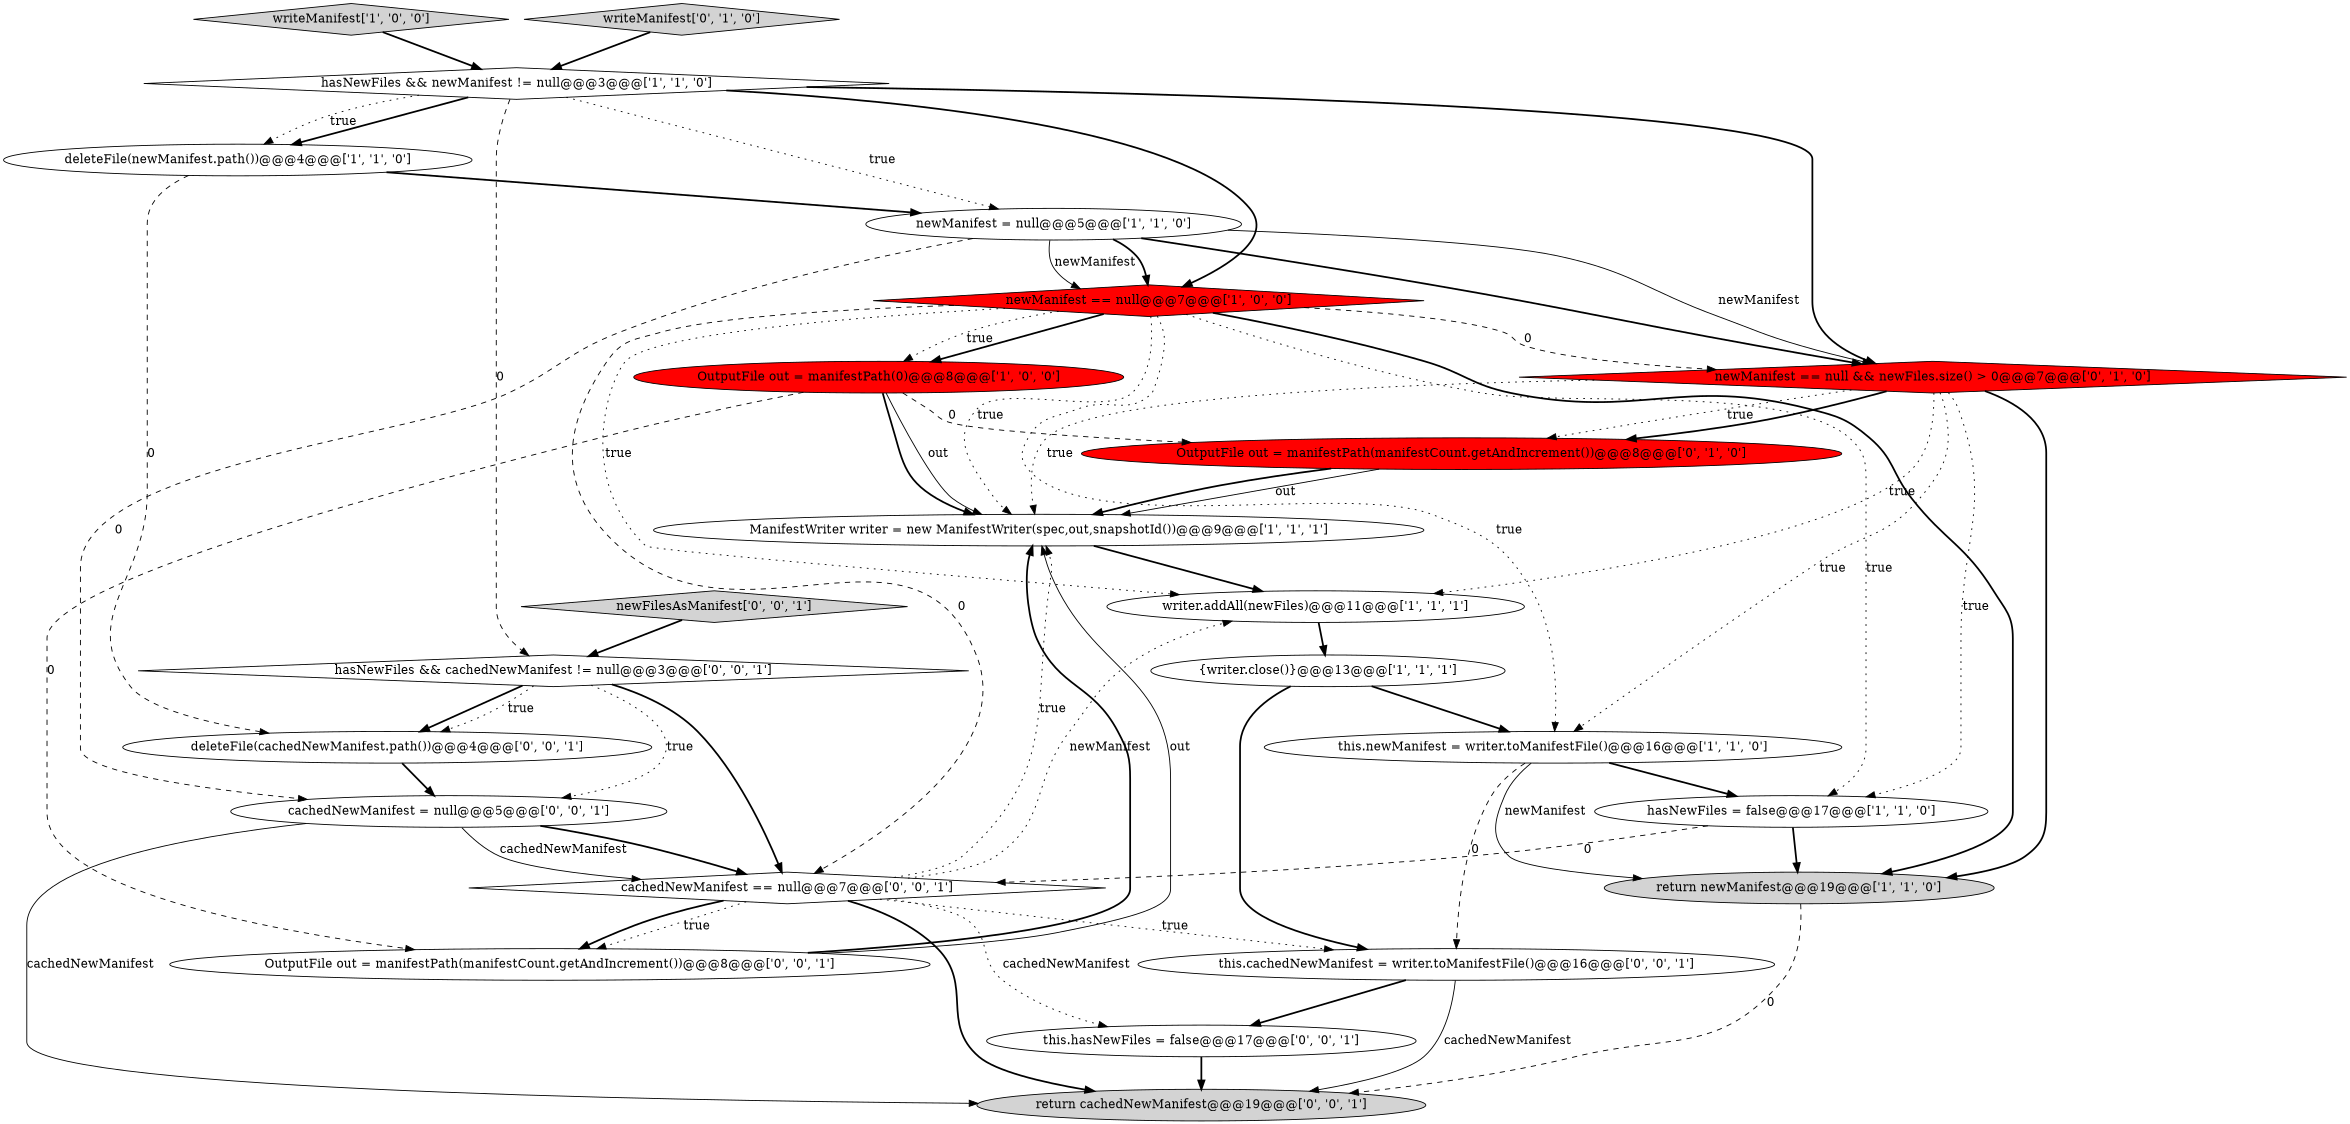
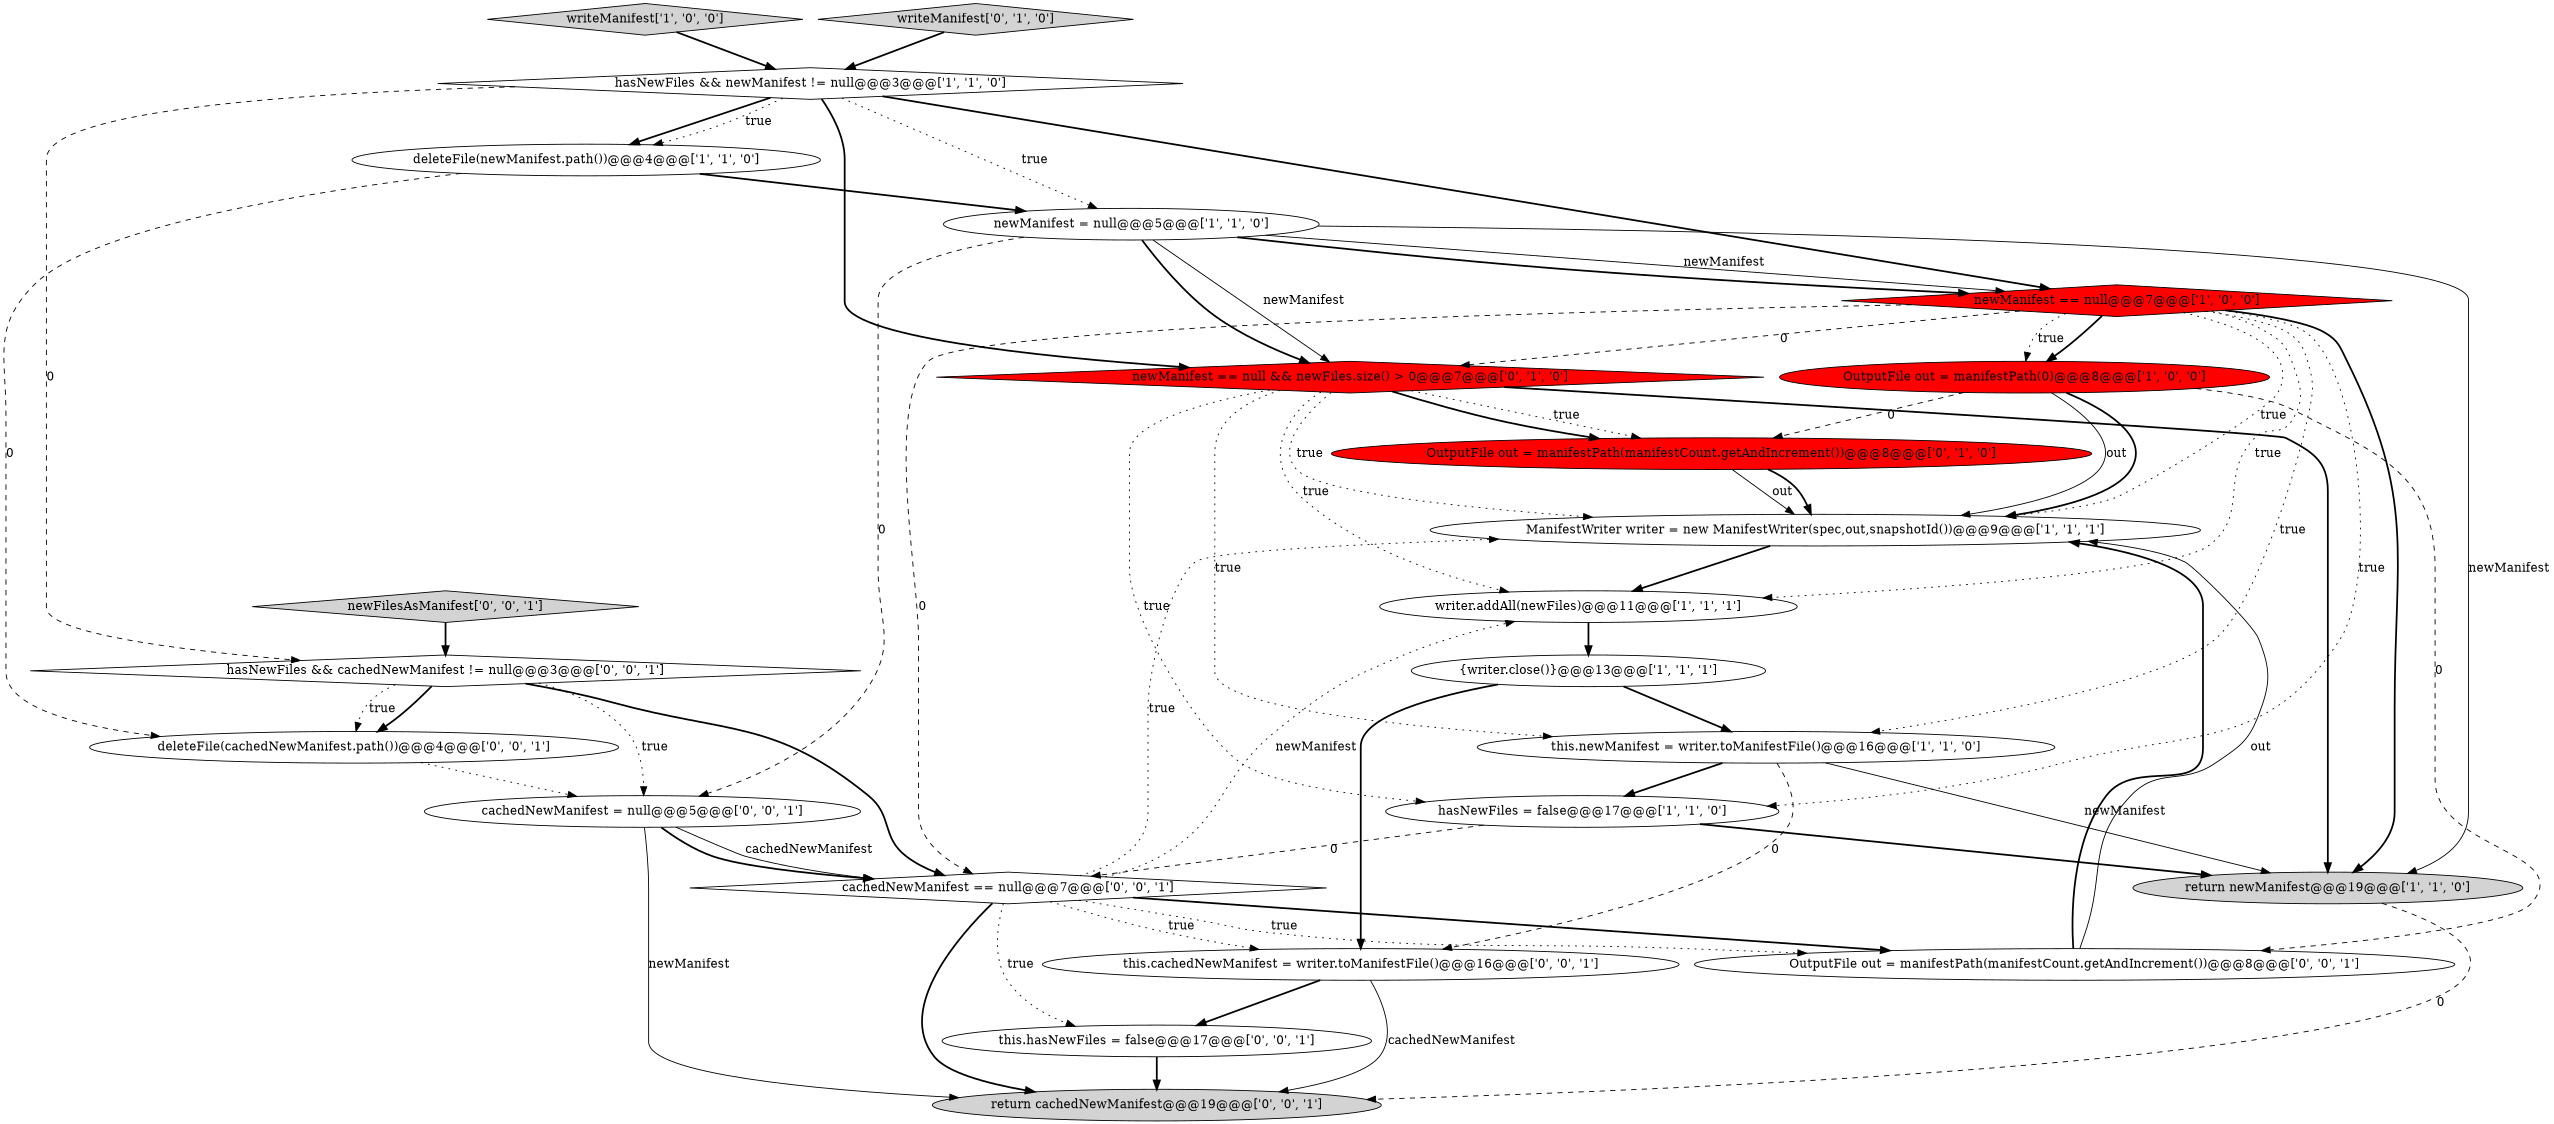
edge "newManifest = null@@@5@@@['1', '1', '0']" -> "return newManifest@@@19@@@['1', '1', '0']": added, label "newManifest"
edge "deleteFile(cachedNewManifest.path())@@@4@@@['0', '0', '1']" -> "cachedNewManifest = null@@@5@@@['0', '0', '1']": style bold -> dotted
edge "cachedNewManifest = null@@@5@@@['0', '0', '1']" -> "return cachedNewManifest@@@19@@@['0', '0', '1']": label "cachedNewManifest" -> "newManifest"
edge "cachedNewManifest == null@@@7@@@['0', '0', '1']" -> "this.hasNewFiles = false@@@17@@@['0', '0', '1']": label "cachedNewManifest" -> "true"
